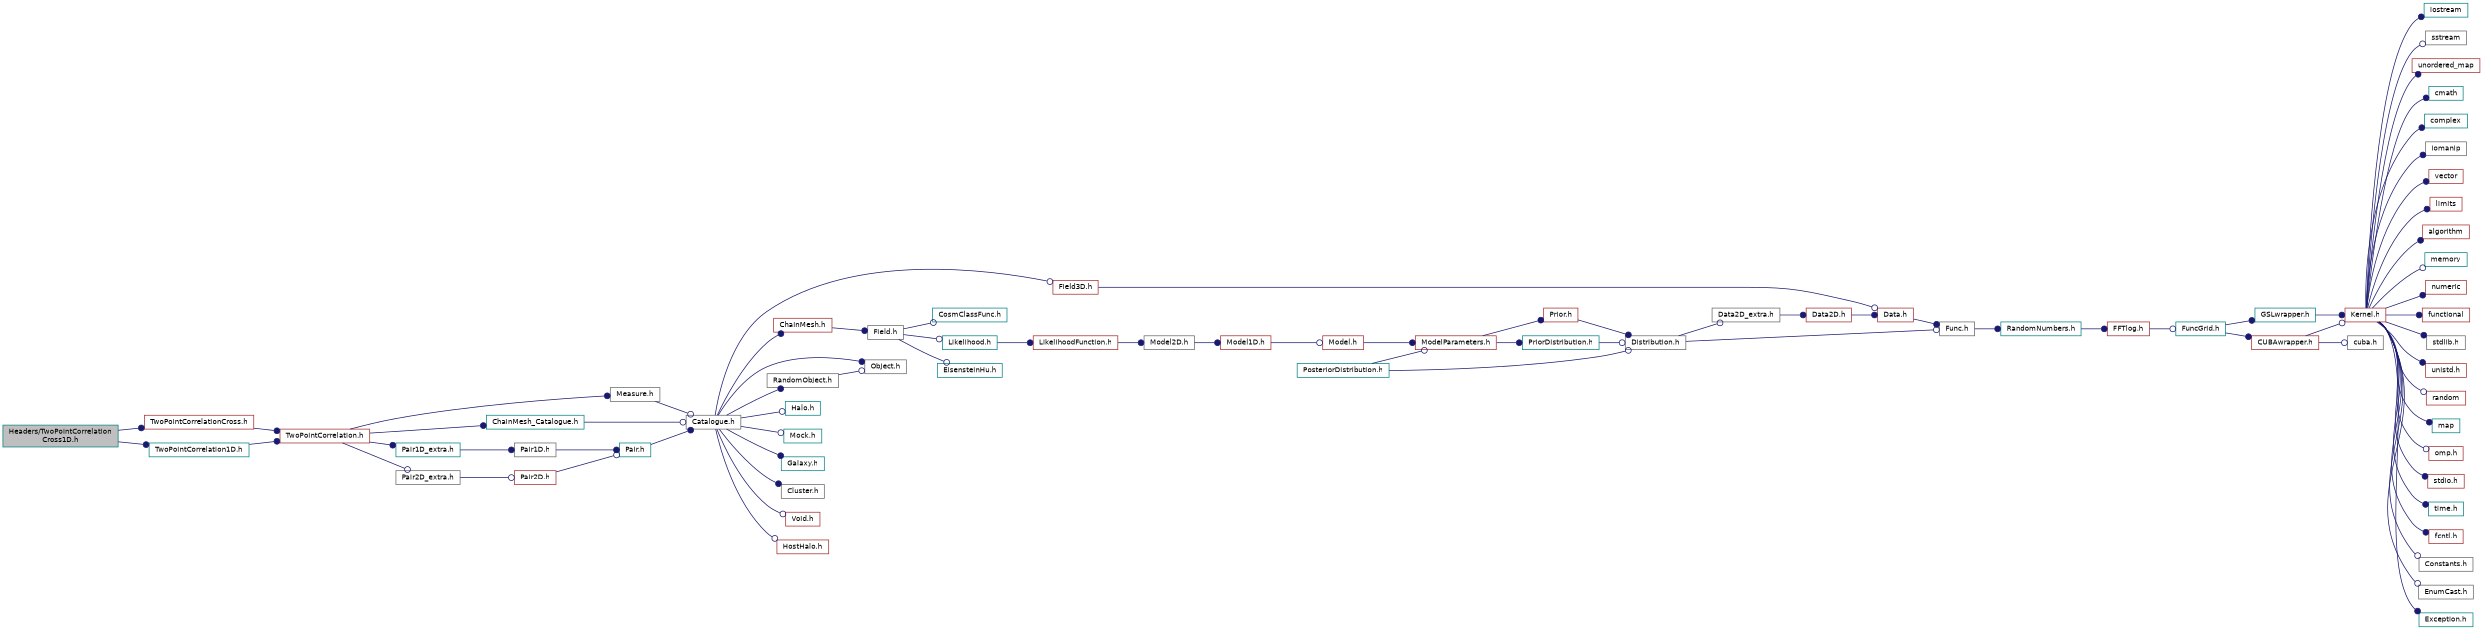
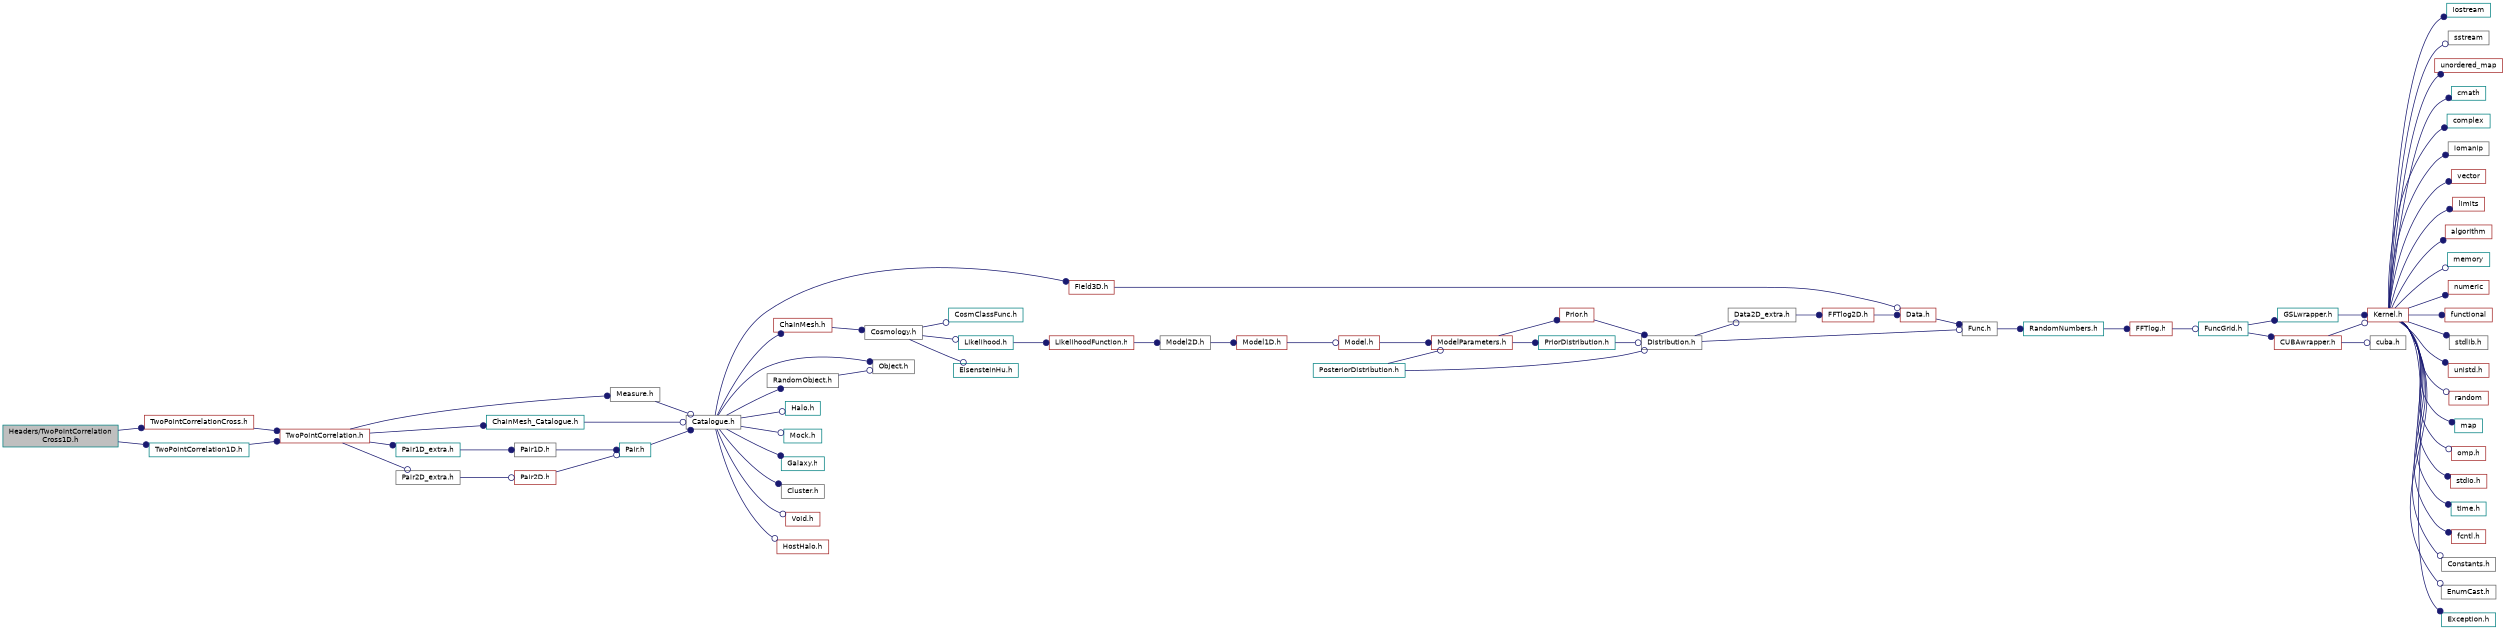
edge "Catalogue.h" -> "Field3D.h": arrowhead odot -> dot
node "Data2D.h": label "Data2D.h" -> "FFTlog2D.h"
node "Field.h": label "Field.h" -> "Cosmology.h"
